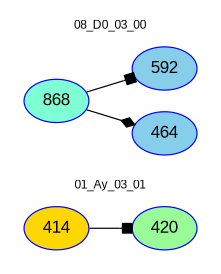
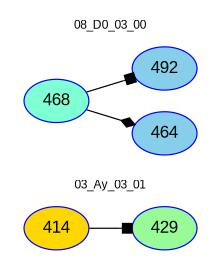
node "592": label "592" -> "492"
node "868": label "868" -> "468"
cluster "01_Ay_03_01": label "01_Ay_03_01" -> "03_Ay_03_01"
node "420": label "420" -> "429"
